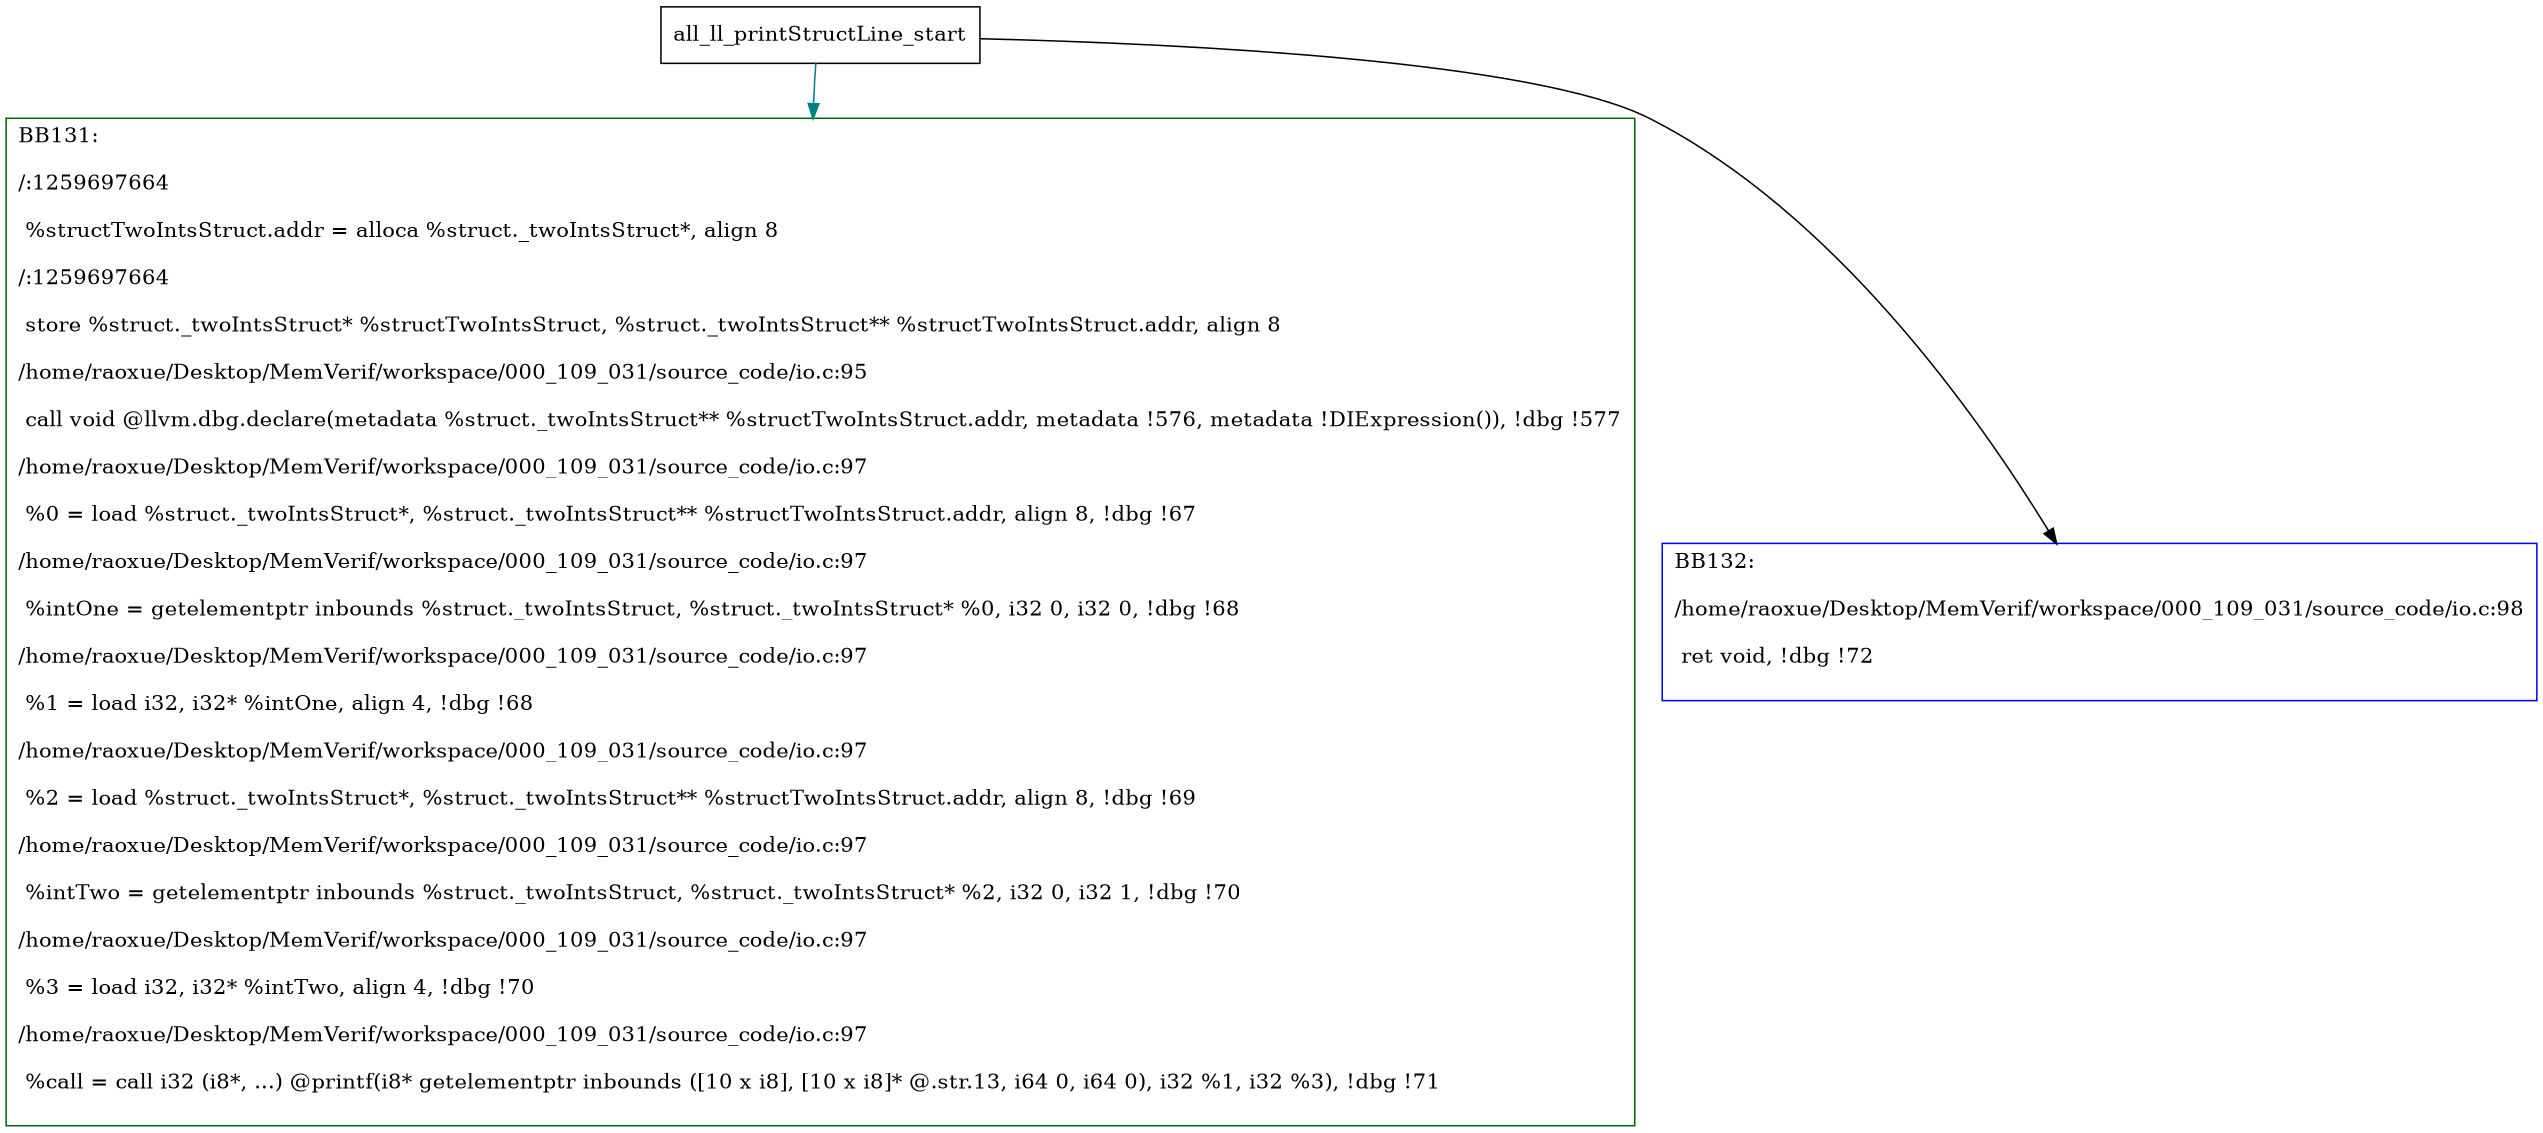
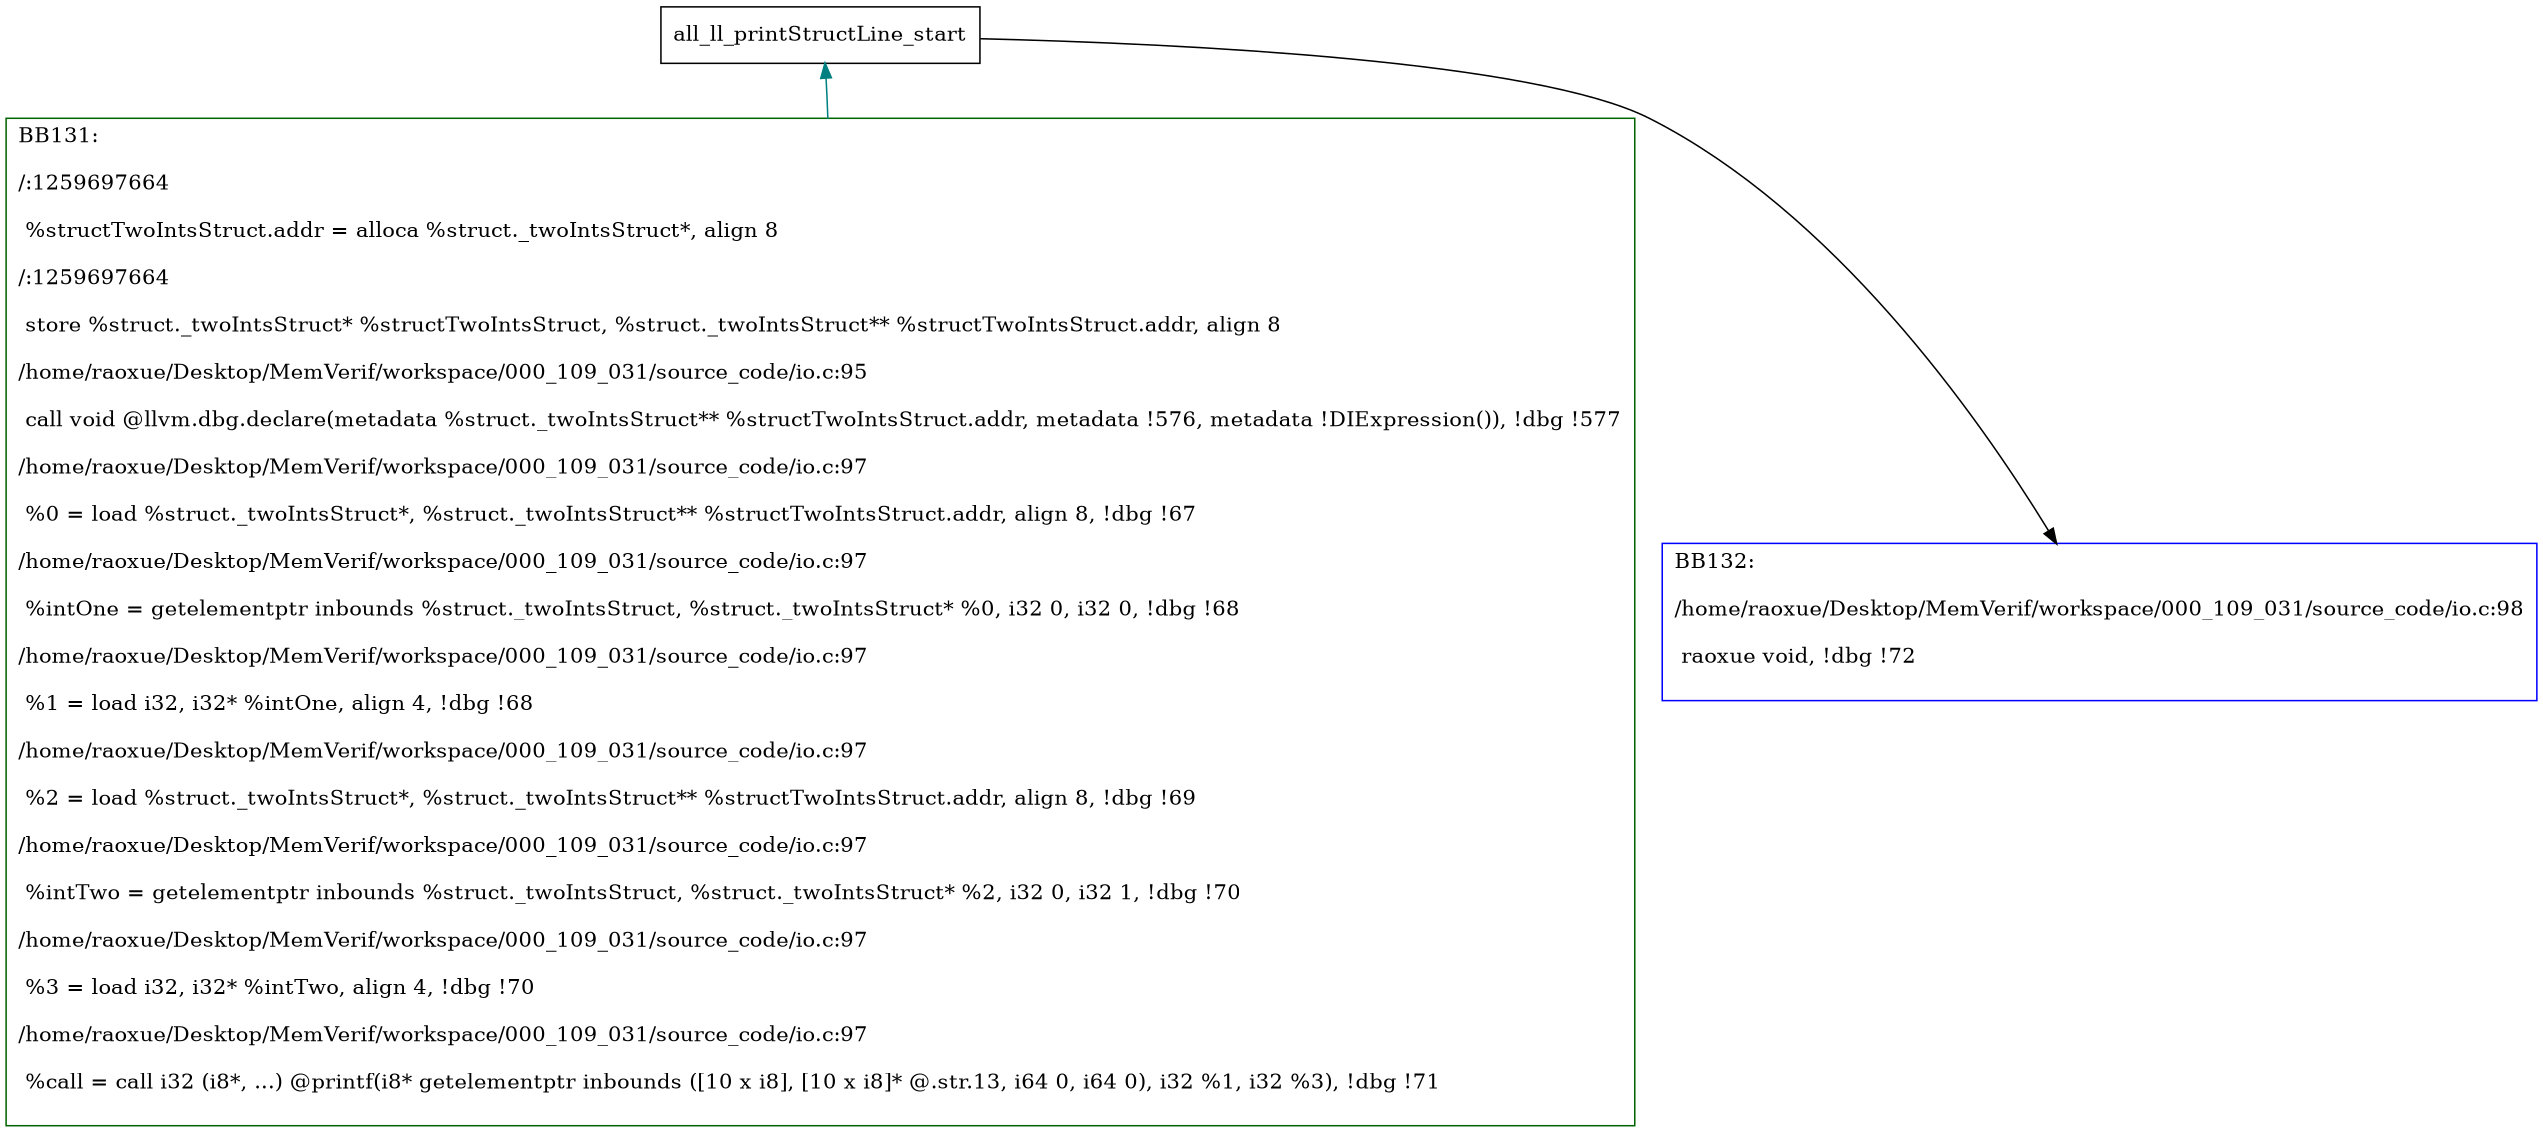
edge "all_ll_printStructLine_start" -> "BB131:": reversed
node "BB132:": text "ret void, !dbg !72" -> "raoxue void, !dbg !72"
